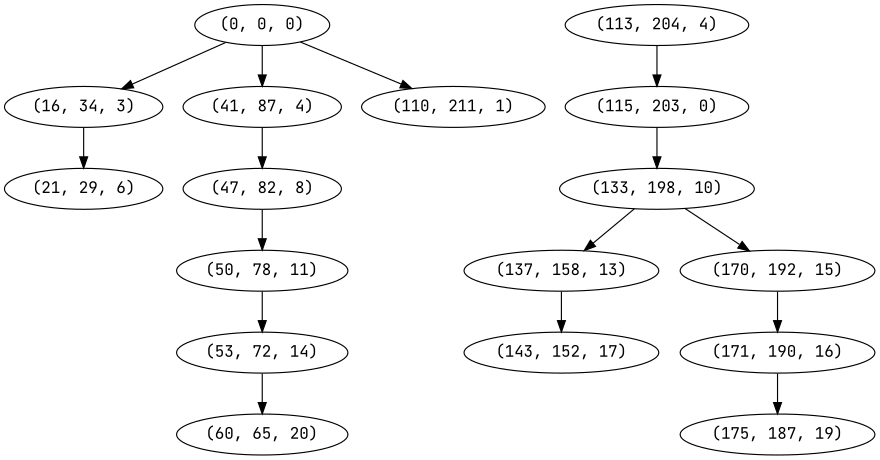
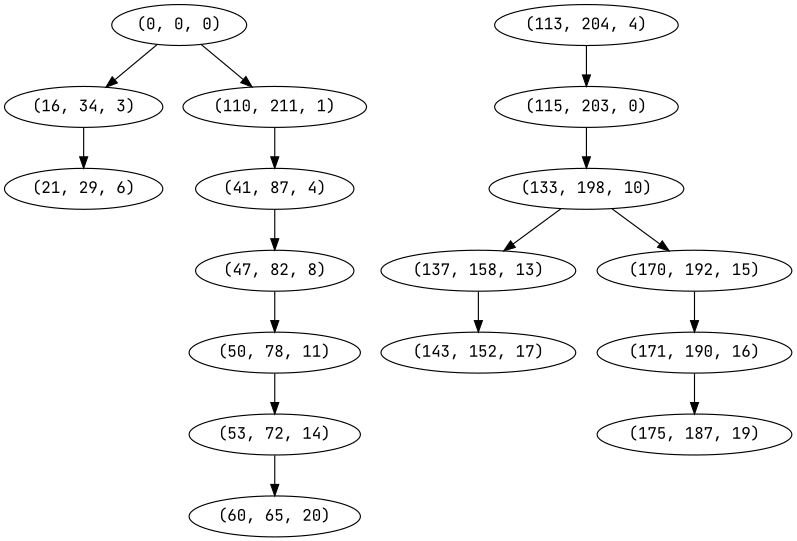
edge "(0, 0, 0)" -> "(41, 87, 4)": now "(110, 211, 1)" -> "(41, 87, 4)"
